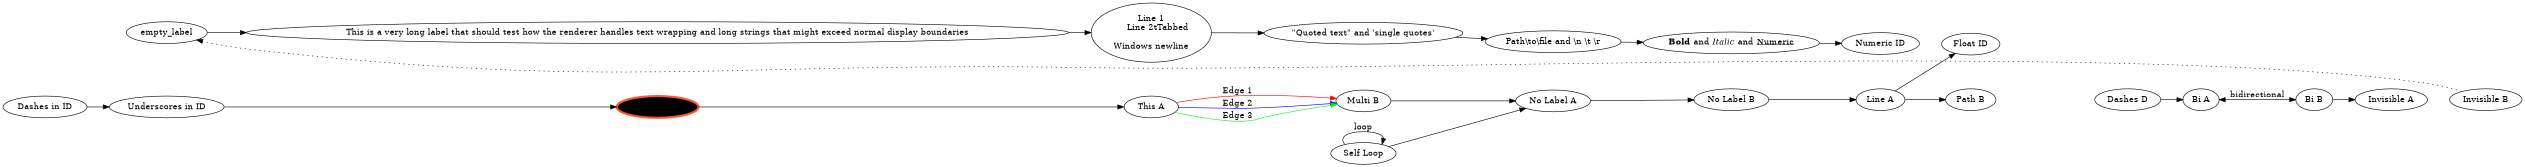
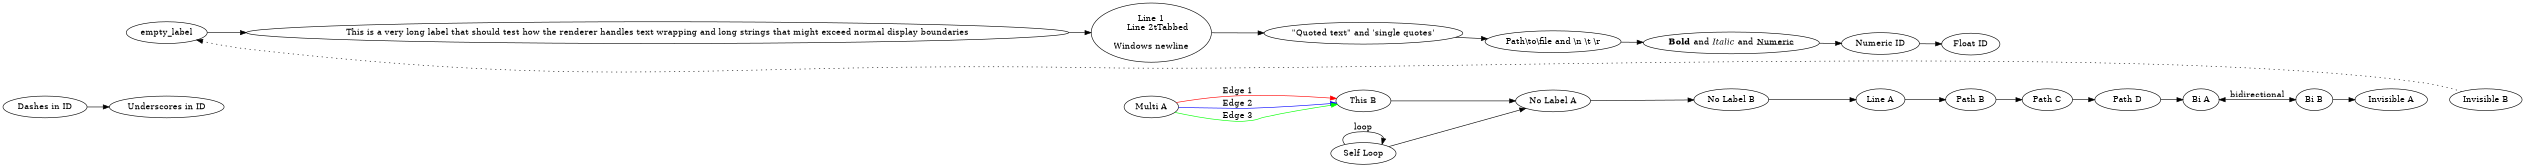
edge "Line A" -> "Float ID": now "Numeric ID" -> "Float ID"
node "Path C": added
node "Dashes D": label "Dashes D" -> "Path D"
node "Multi B": label "Multi B" -> "This B"
node "Attribute Test": removed
node "This A": label "This A" -> "Multi A"
